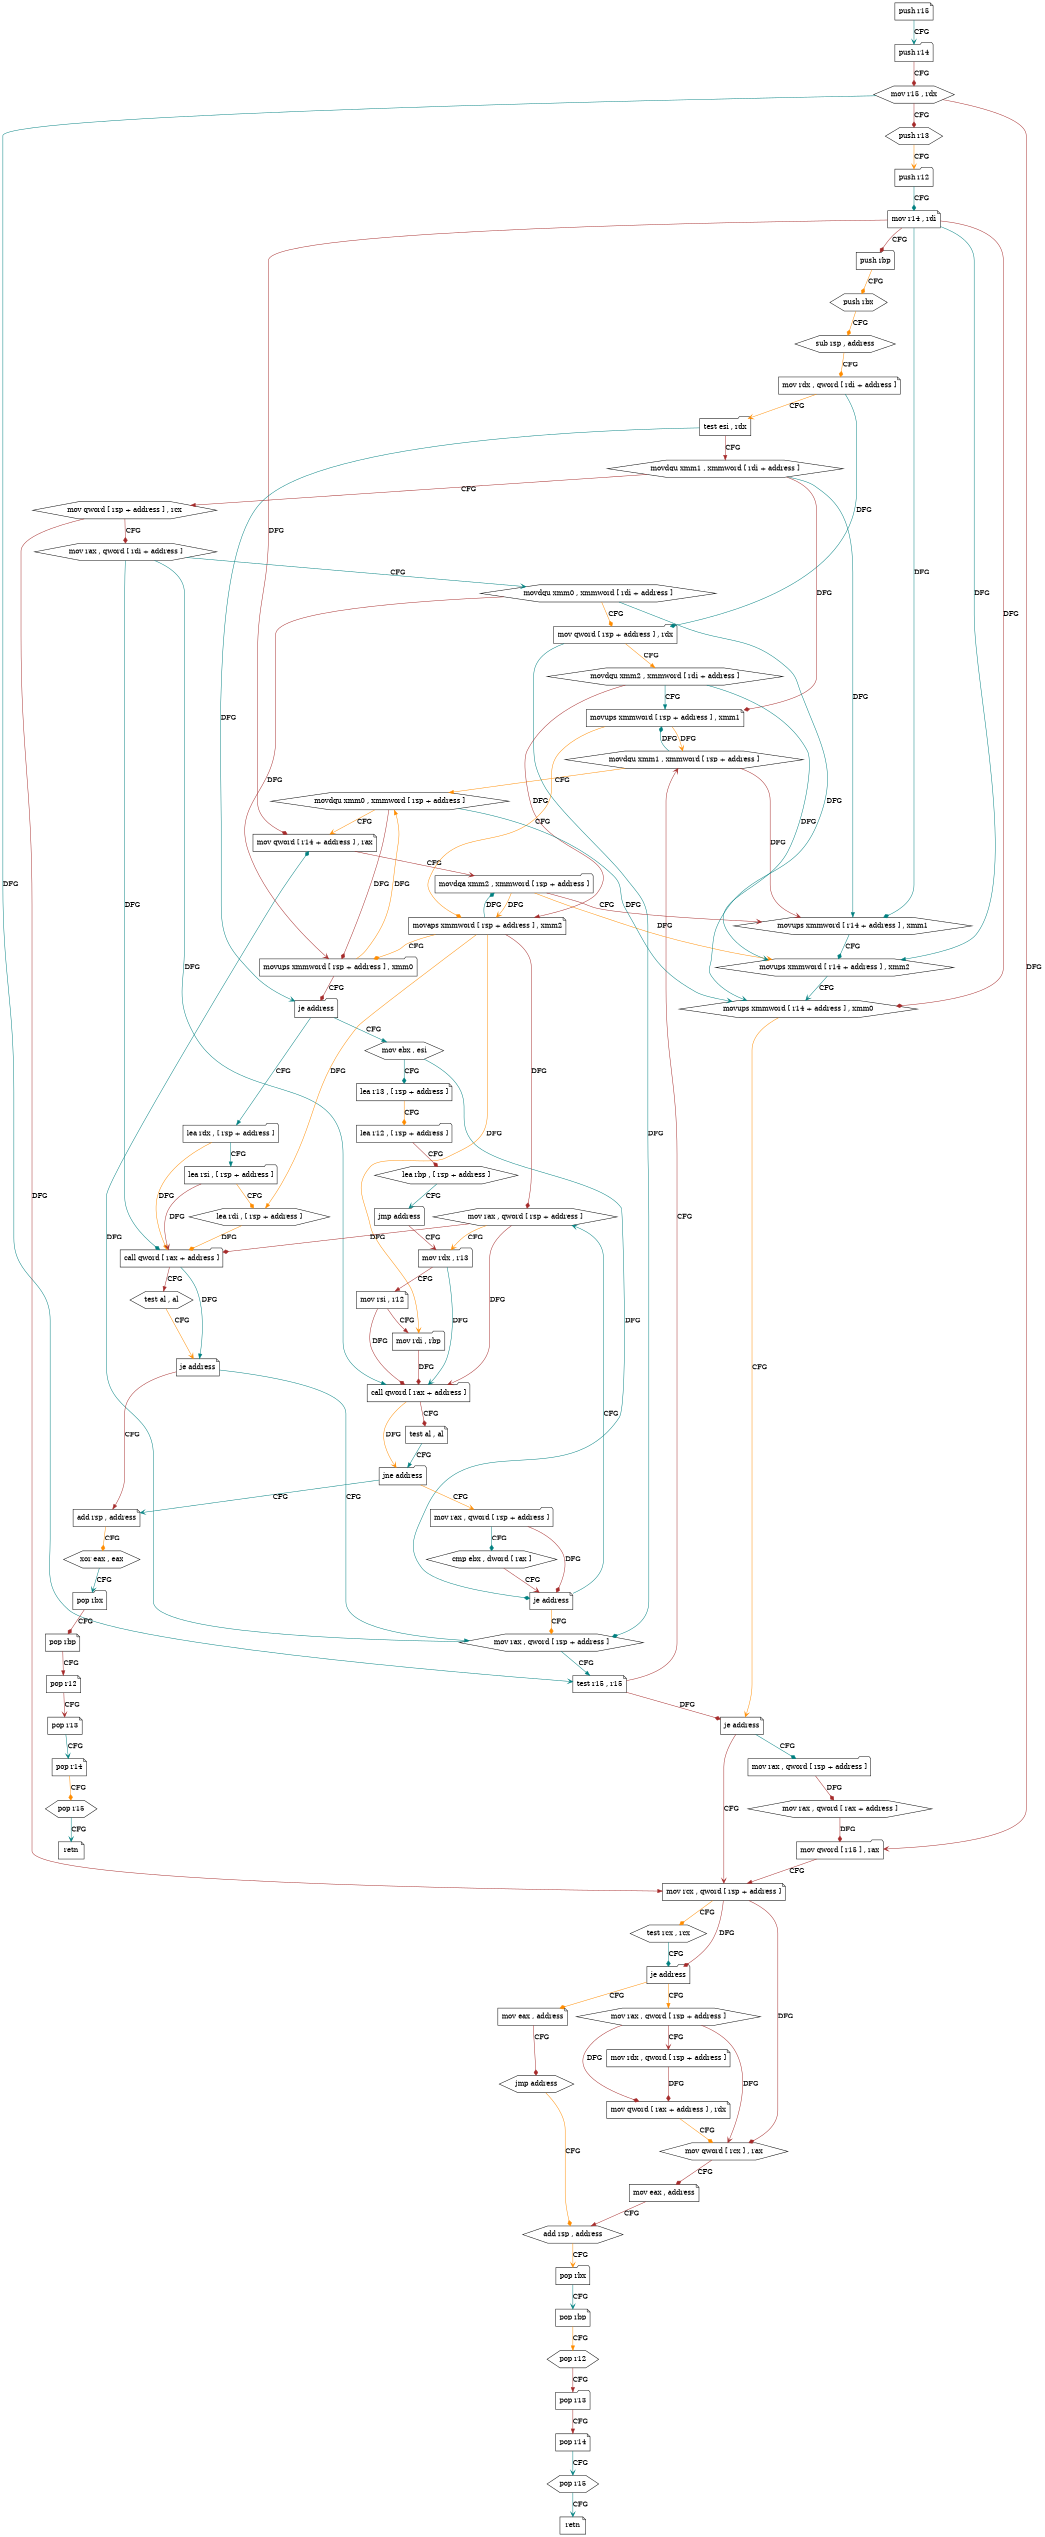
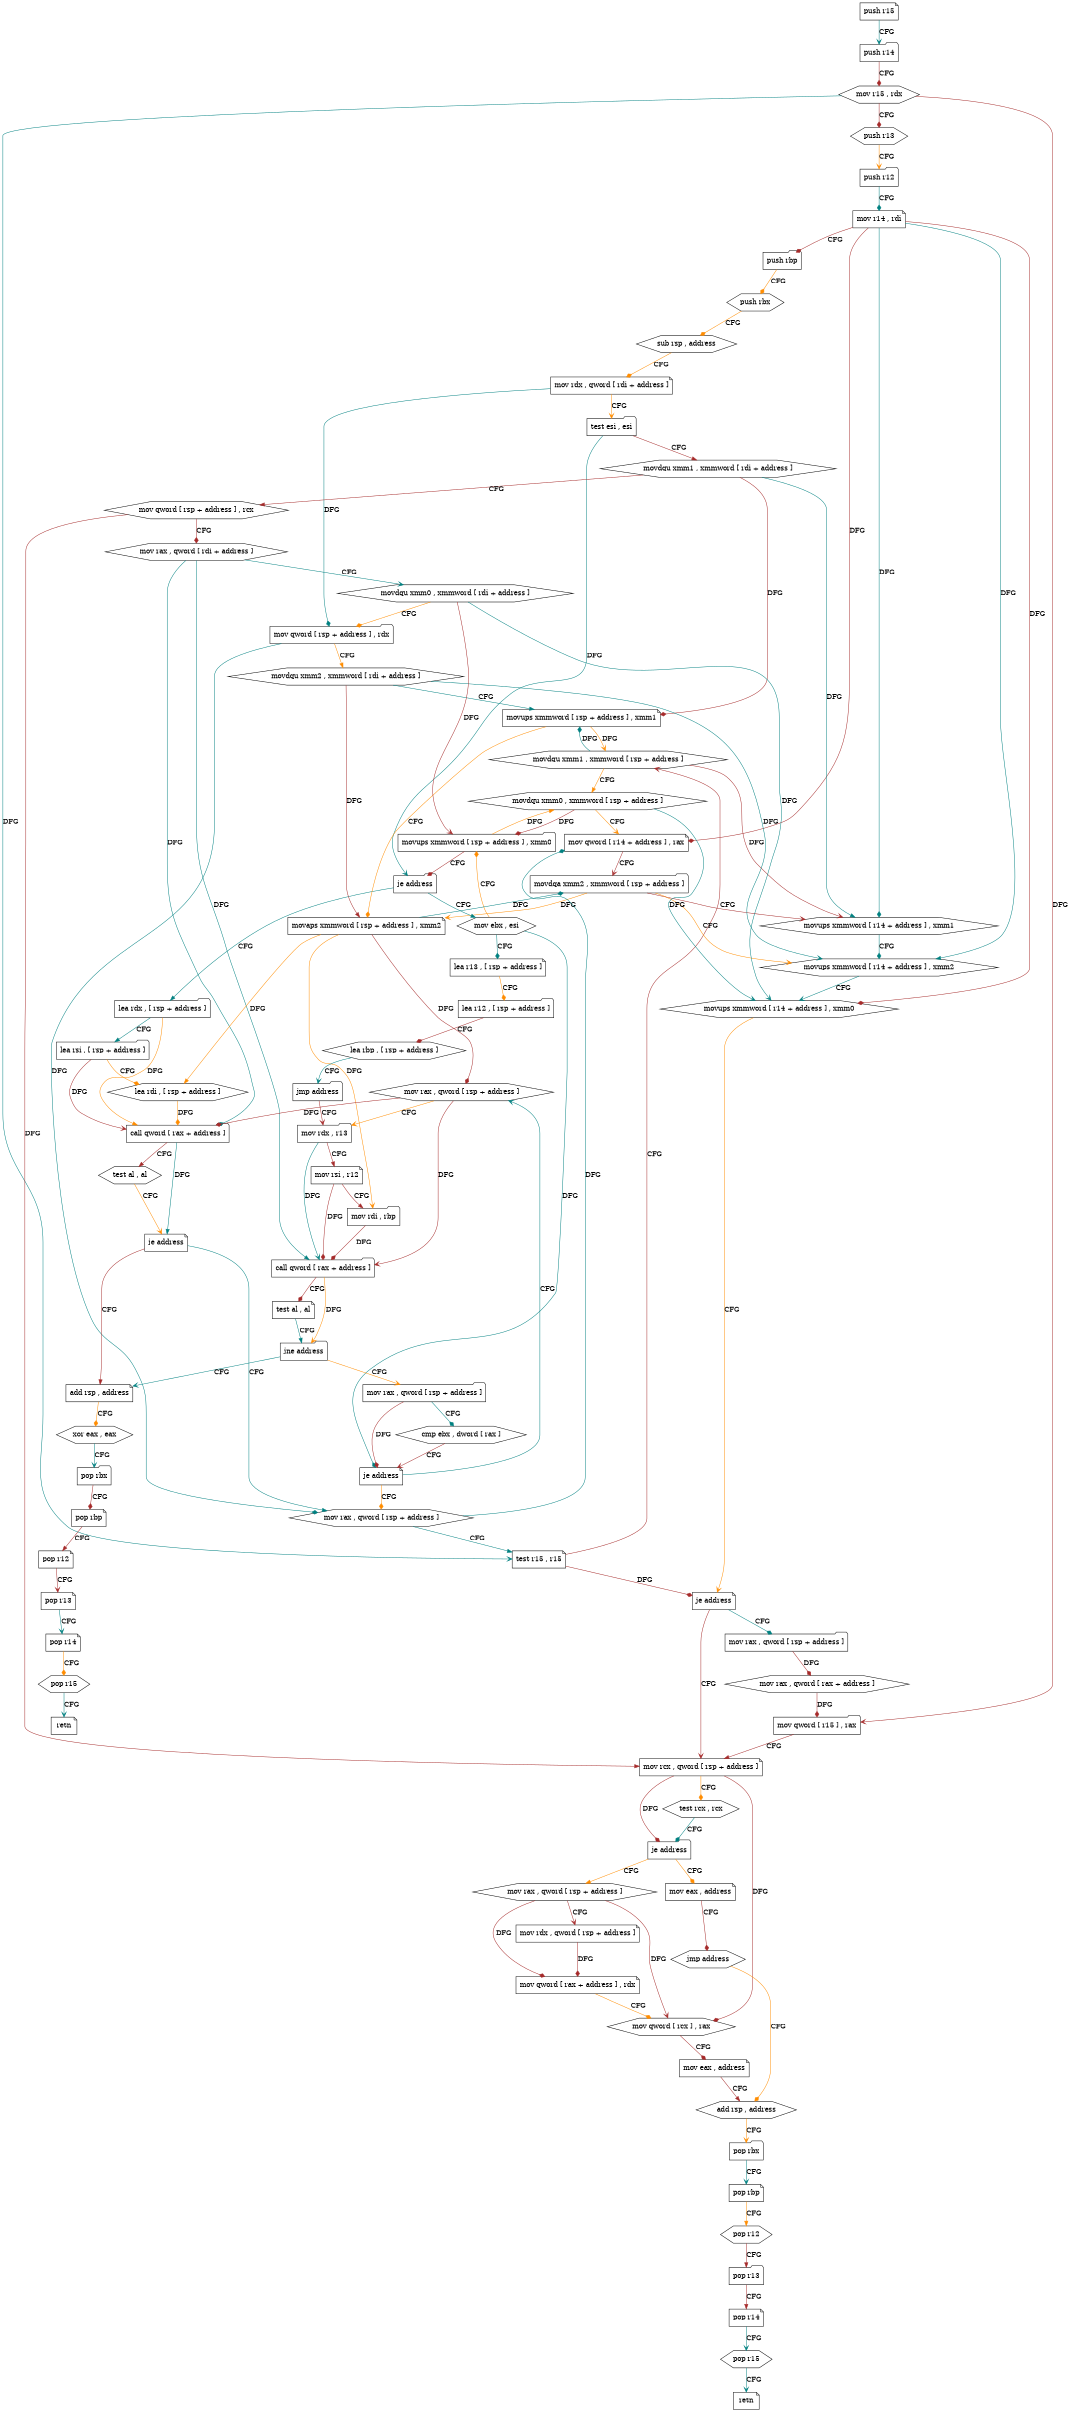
node "test esi , rdx": label "test esi , rdx" -> "test esi , esi"
edge "movdqa xmm2 , xmmword [ rsp + address ]" -> "movups xmmword [ r14 + address ] , xmm2": label "DFG" -> "CFG"
edge "movaps xmmword [ rsp + address ] , xmm2" -> "movups xmmword [ rsp + address ] , xmm0": now "mov ebx , esi" -> "movups xmmword [ rsp + address ] , xmm0"
